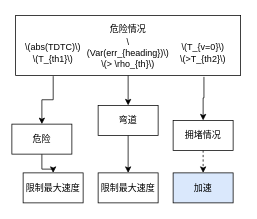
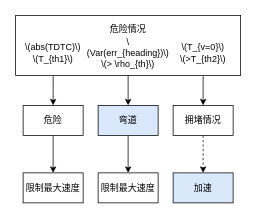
node "弯道": fillcolor #ffffff -> #dae8fc
node "拥堵情况": moved (203, 135) -> (203, 120)
node "危险": moved (42, 139) -> (53, 120)
